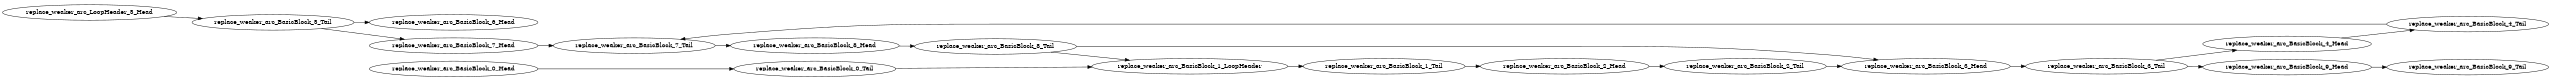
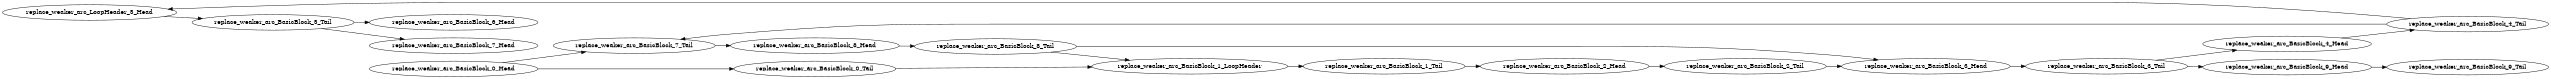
edge "replace_weaker_arc_BasicBlock_4_Tail" -> "replace_weaker_arc_LoopHeader_5_Head": added
edge "replace_weaker_arc_BasicBlock_7_Head" -> "replace_weaker_arc_BasicBlock_7_Tail": now "replace_weaker_arc_BasicBlock_0_Head" -> "replace_weaker_arc_BasicBlock_7_Tail"
